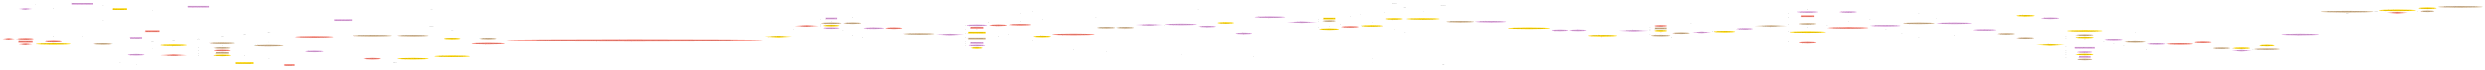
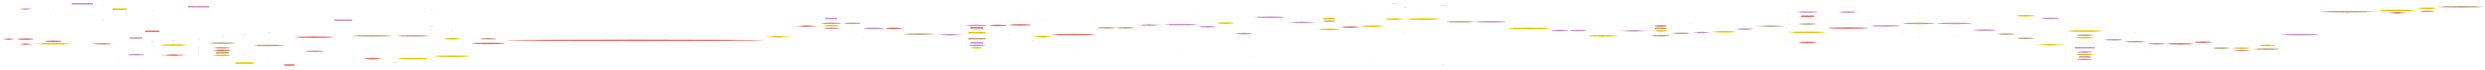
node "DBRProgressMonitor monitor@@@2@@@['0', '0', '1']": removed
